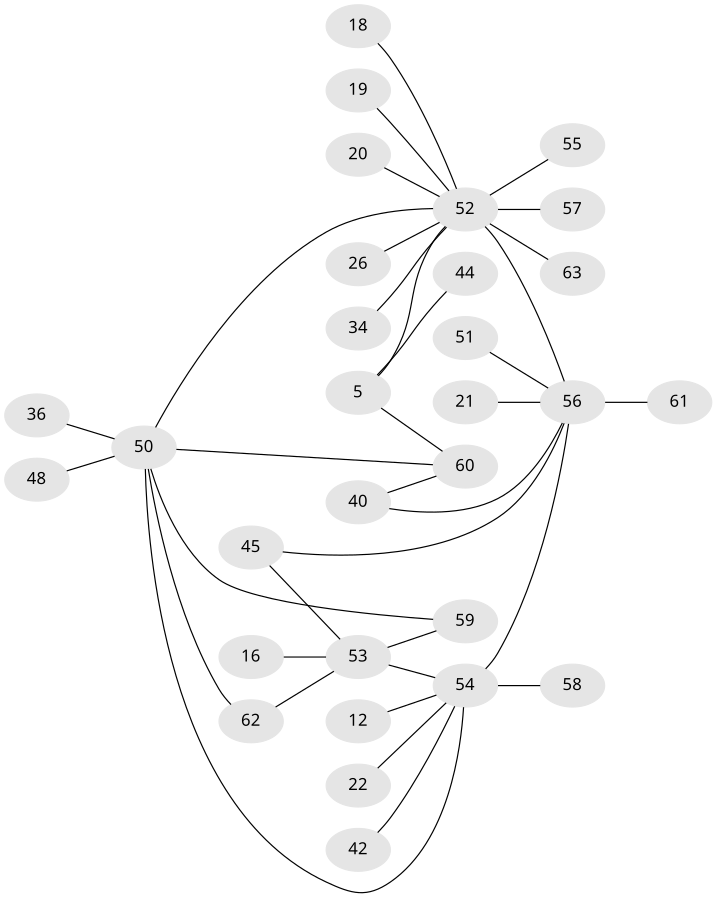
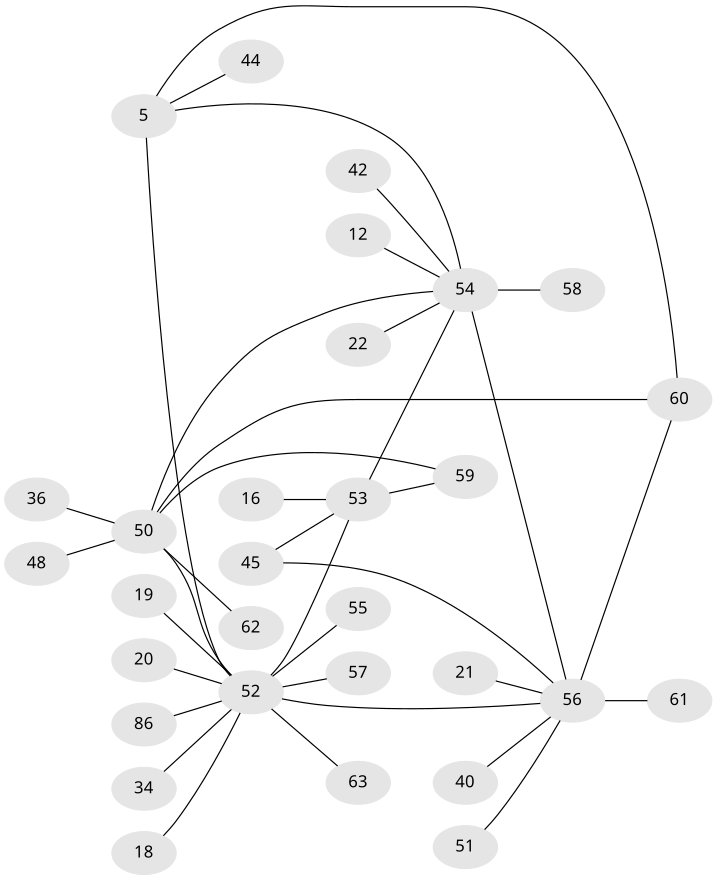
edge "5" -- "54": added
node "26": label "26" -> "86"
edge "60" -- "40": now "60" -- "56"
edge "53" -- "62": now "53" -- "52"
